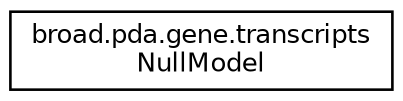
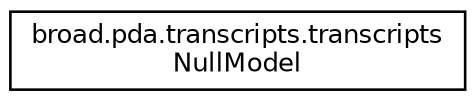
node "broad.pda.gene.transcripts NullModel": label "broad.pda.gene.transcripts NullModel" -> "broad.pda.transcripts.transcripts NullModel"
